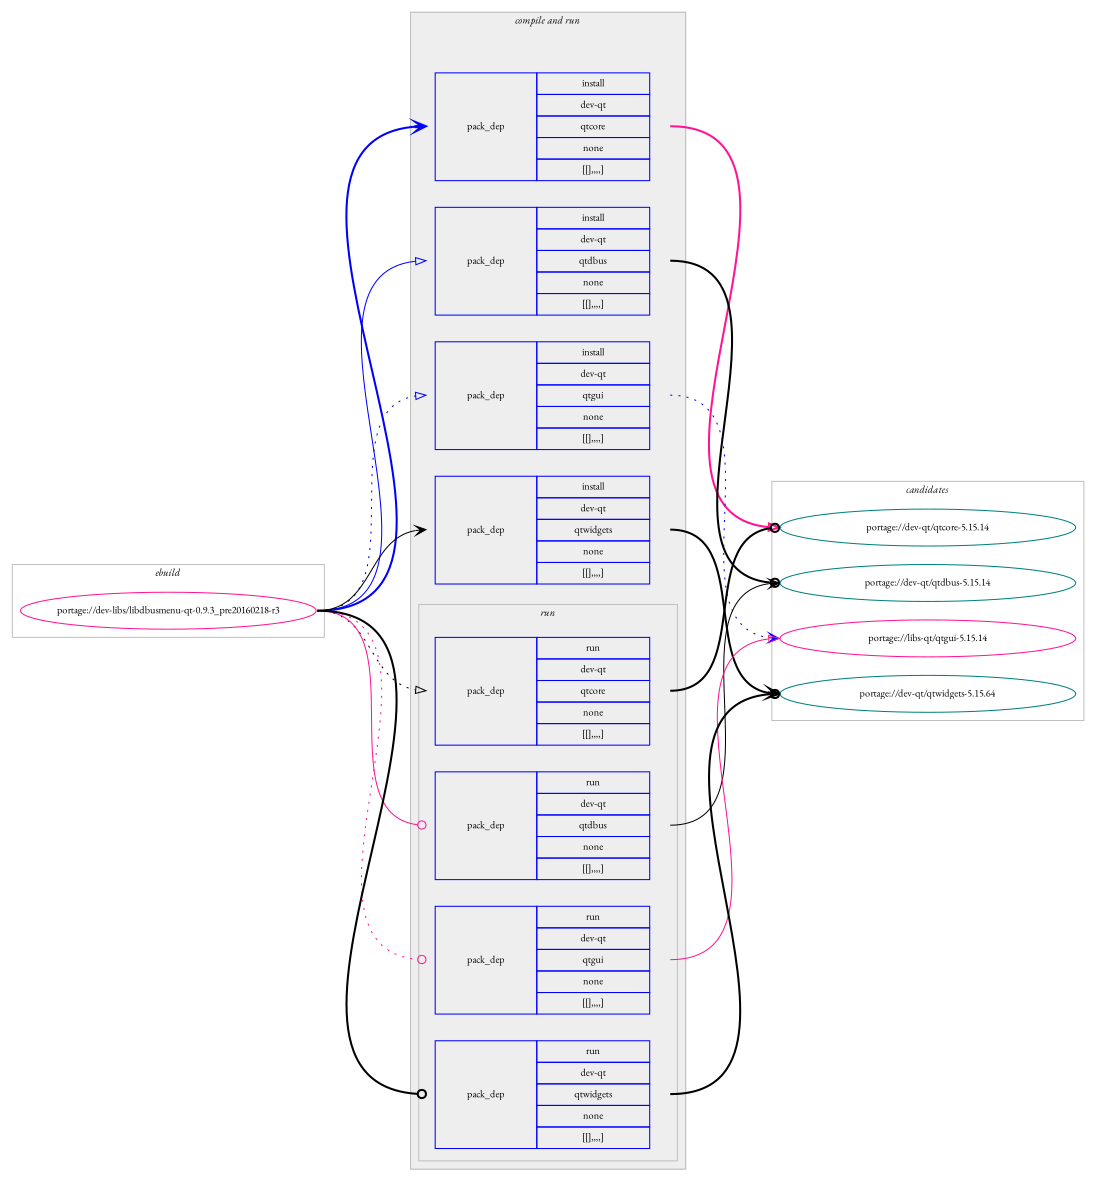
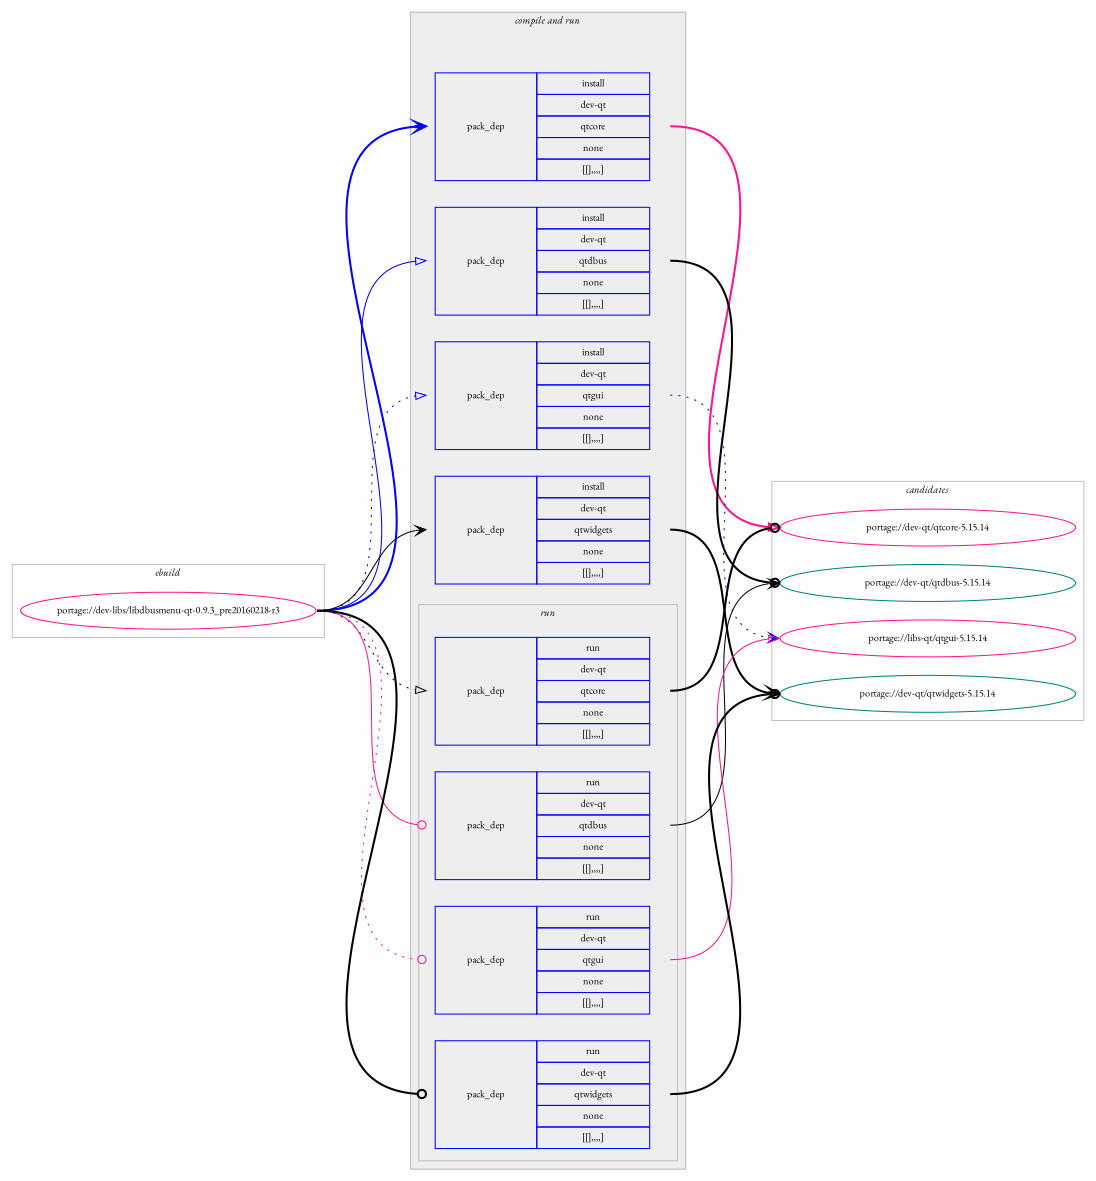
node "portage://dev-qt/qtcore-5.15.14": color teal -> deeppink
node "portage://dev-qt/qtwidgets-5.15.64": label "portage://dev-qt/qtwidgets-5.15.64" -> "portage://dev-qt/qtwidgets-5.15.14"
